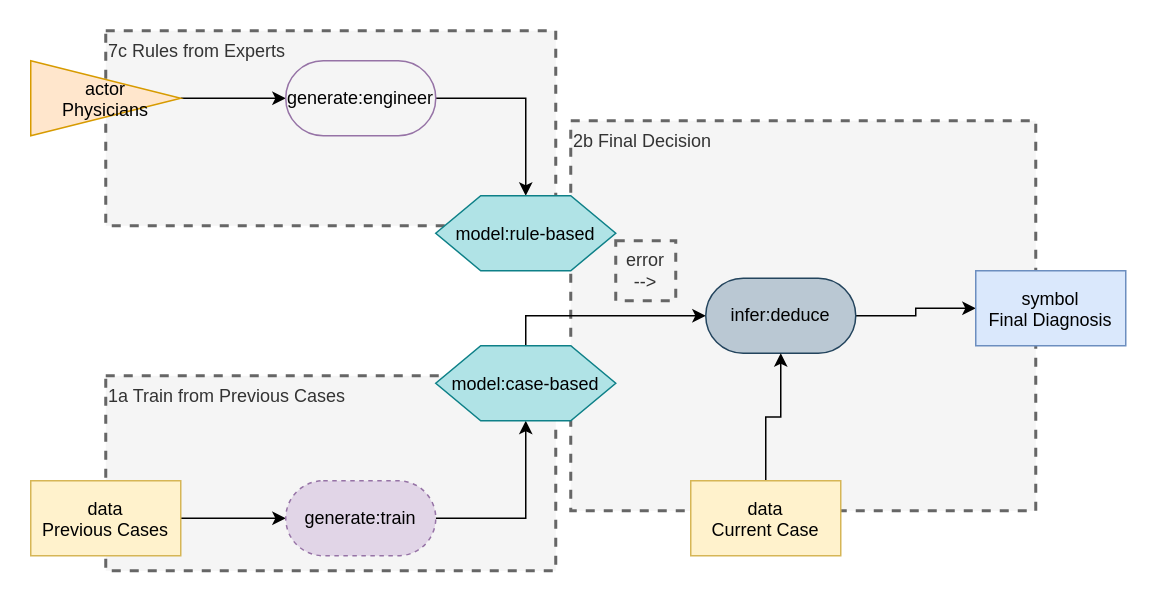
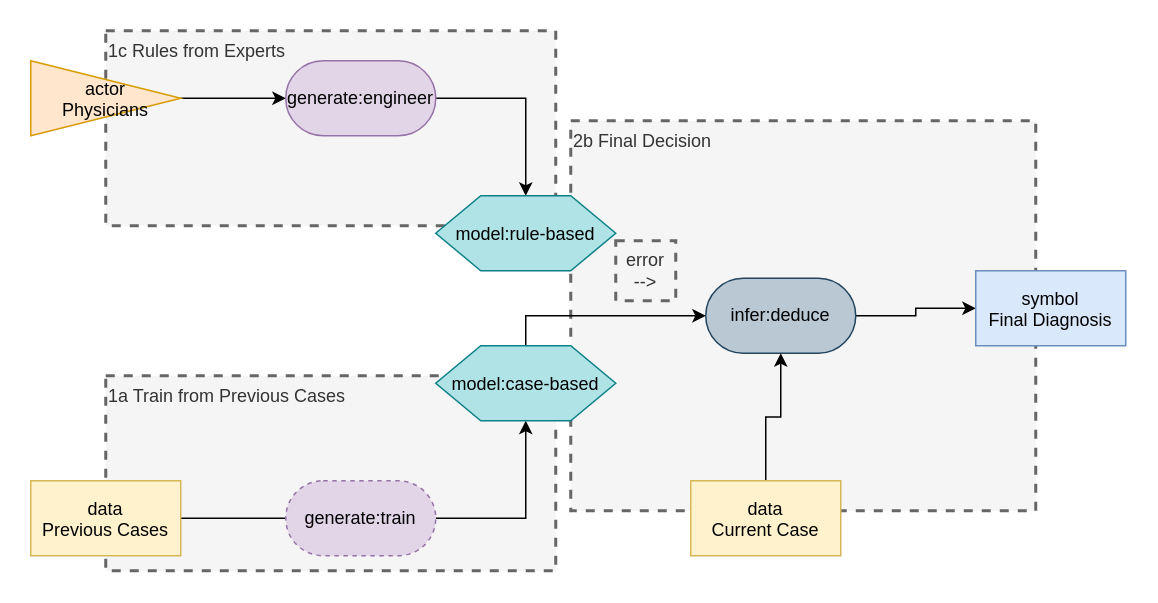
node "7c Rules from Experts": label "7c Rules from Experts" -> "1c Rules from Experts"
node "generate:engineer": fillcolor #f5f5f5 -> #e1d5e7
edge "data Previous Cases" -> "generate:train": arrowhead classic -> none
